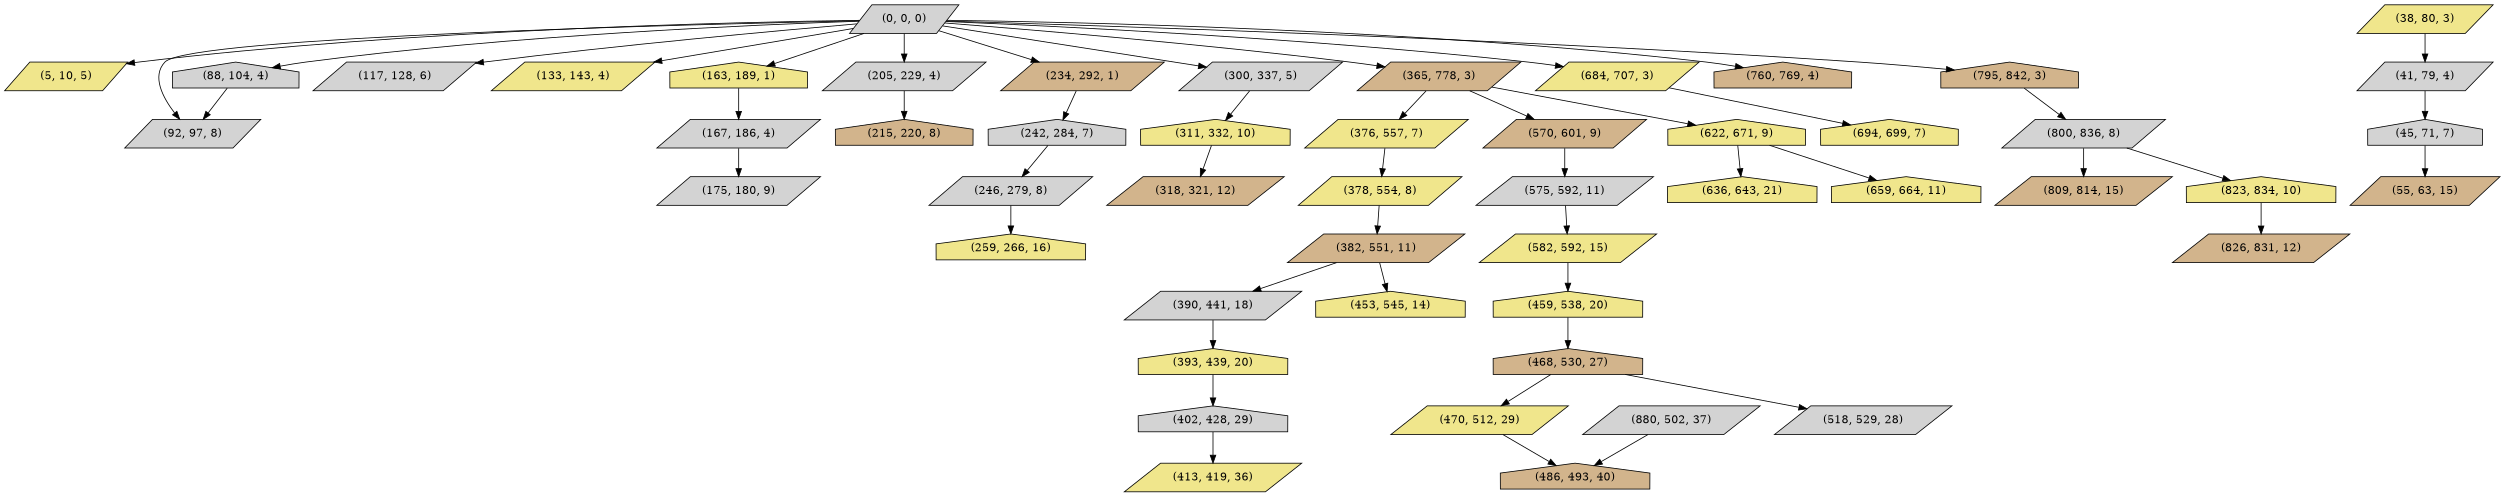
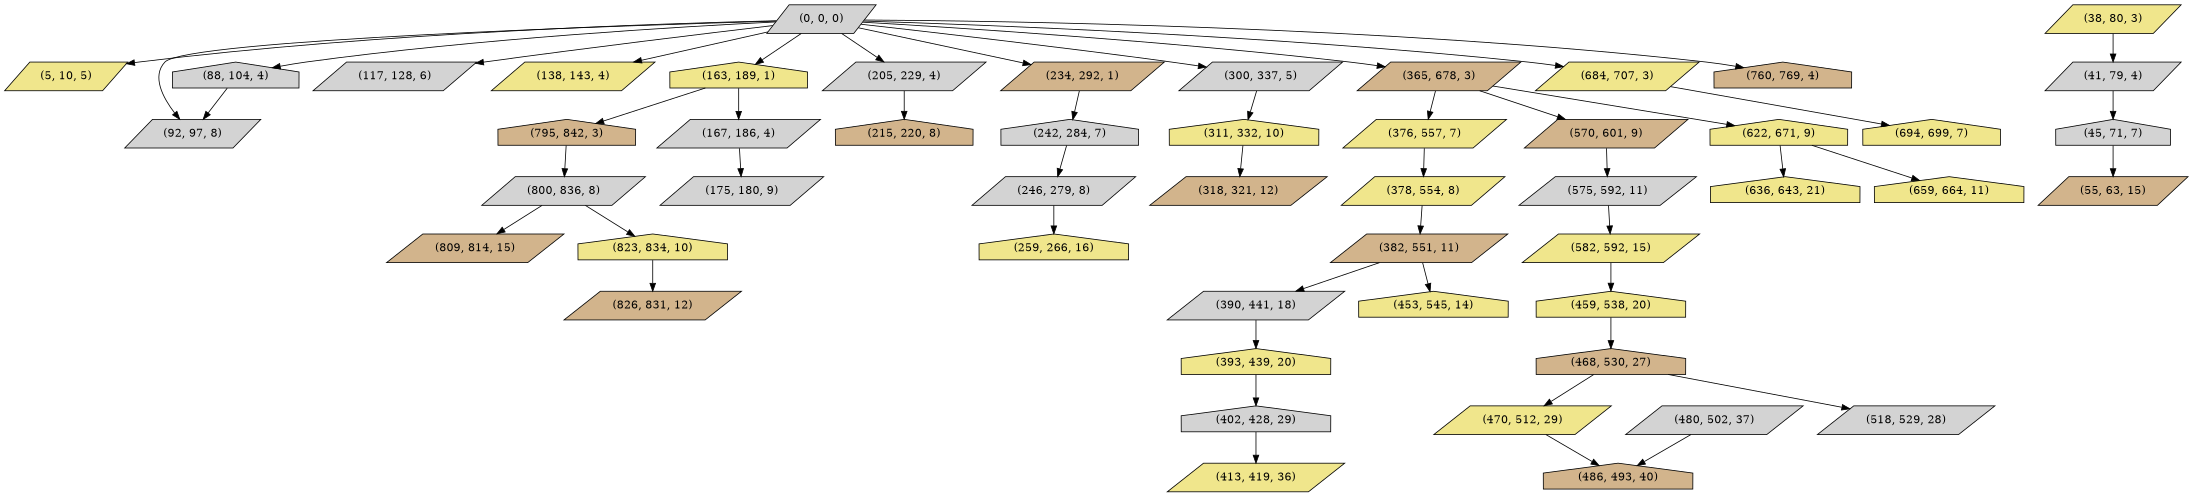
edge "(0, 0, 0)" -> "(795, 842, 3)": now "(163, 189, 1)" -> "(795, 842, 3)"
node "(133, 143, 4)": label "(133, 143, 4)" -> "(138, 143, 4)"
node "(365, 778, 3)": label "(365, 778, 3)" -> "(365, 678, 3)"
node "(880, 502, 37)": label "(880, 502, 37)" -> "(480, 502, 37)"
